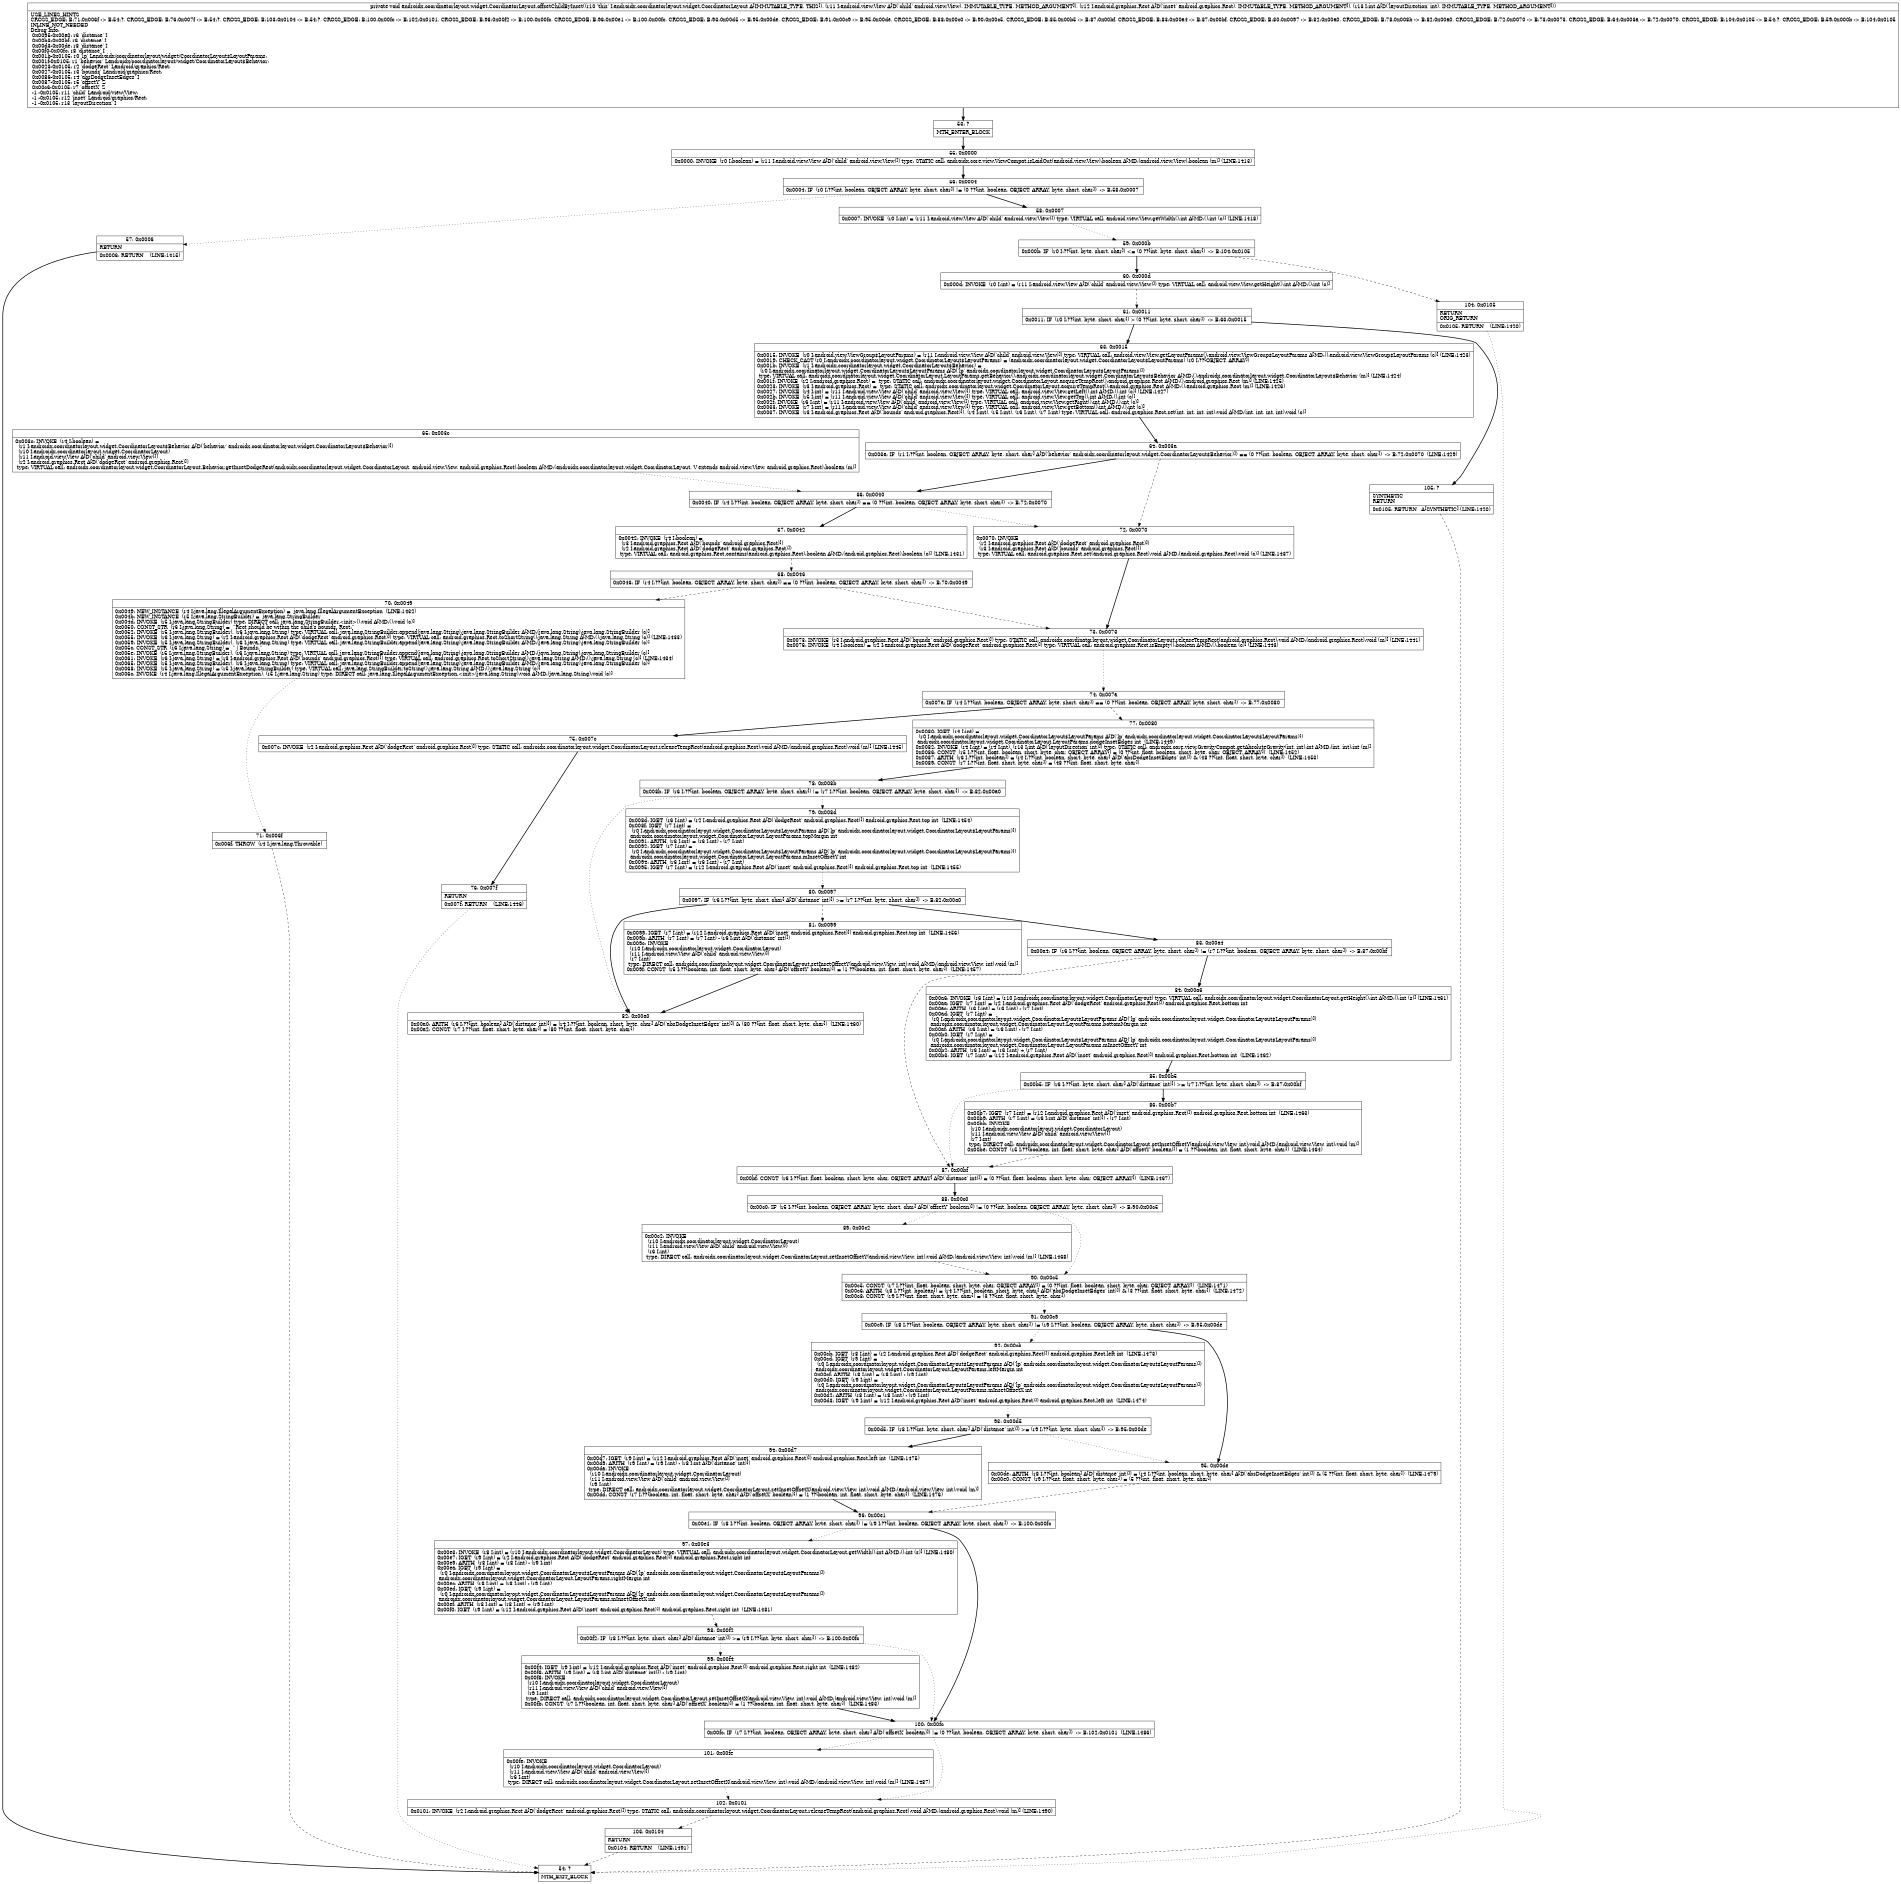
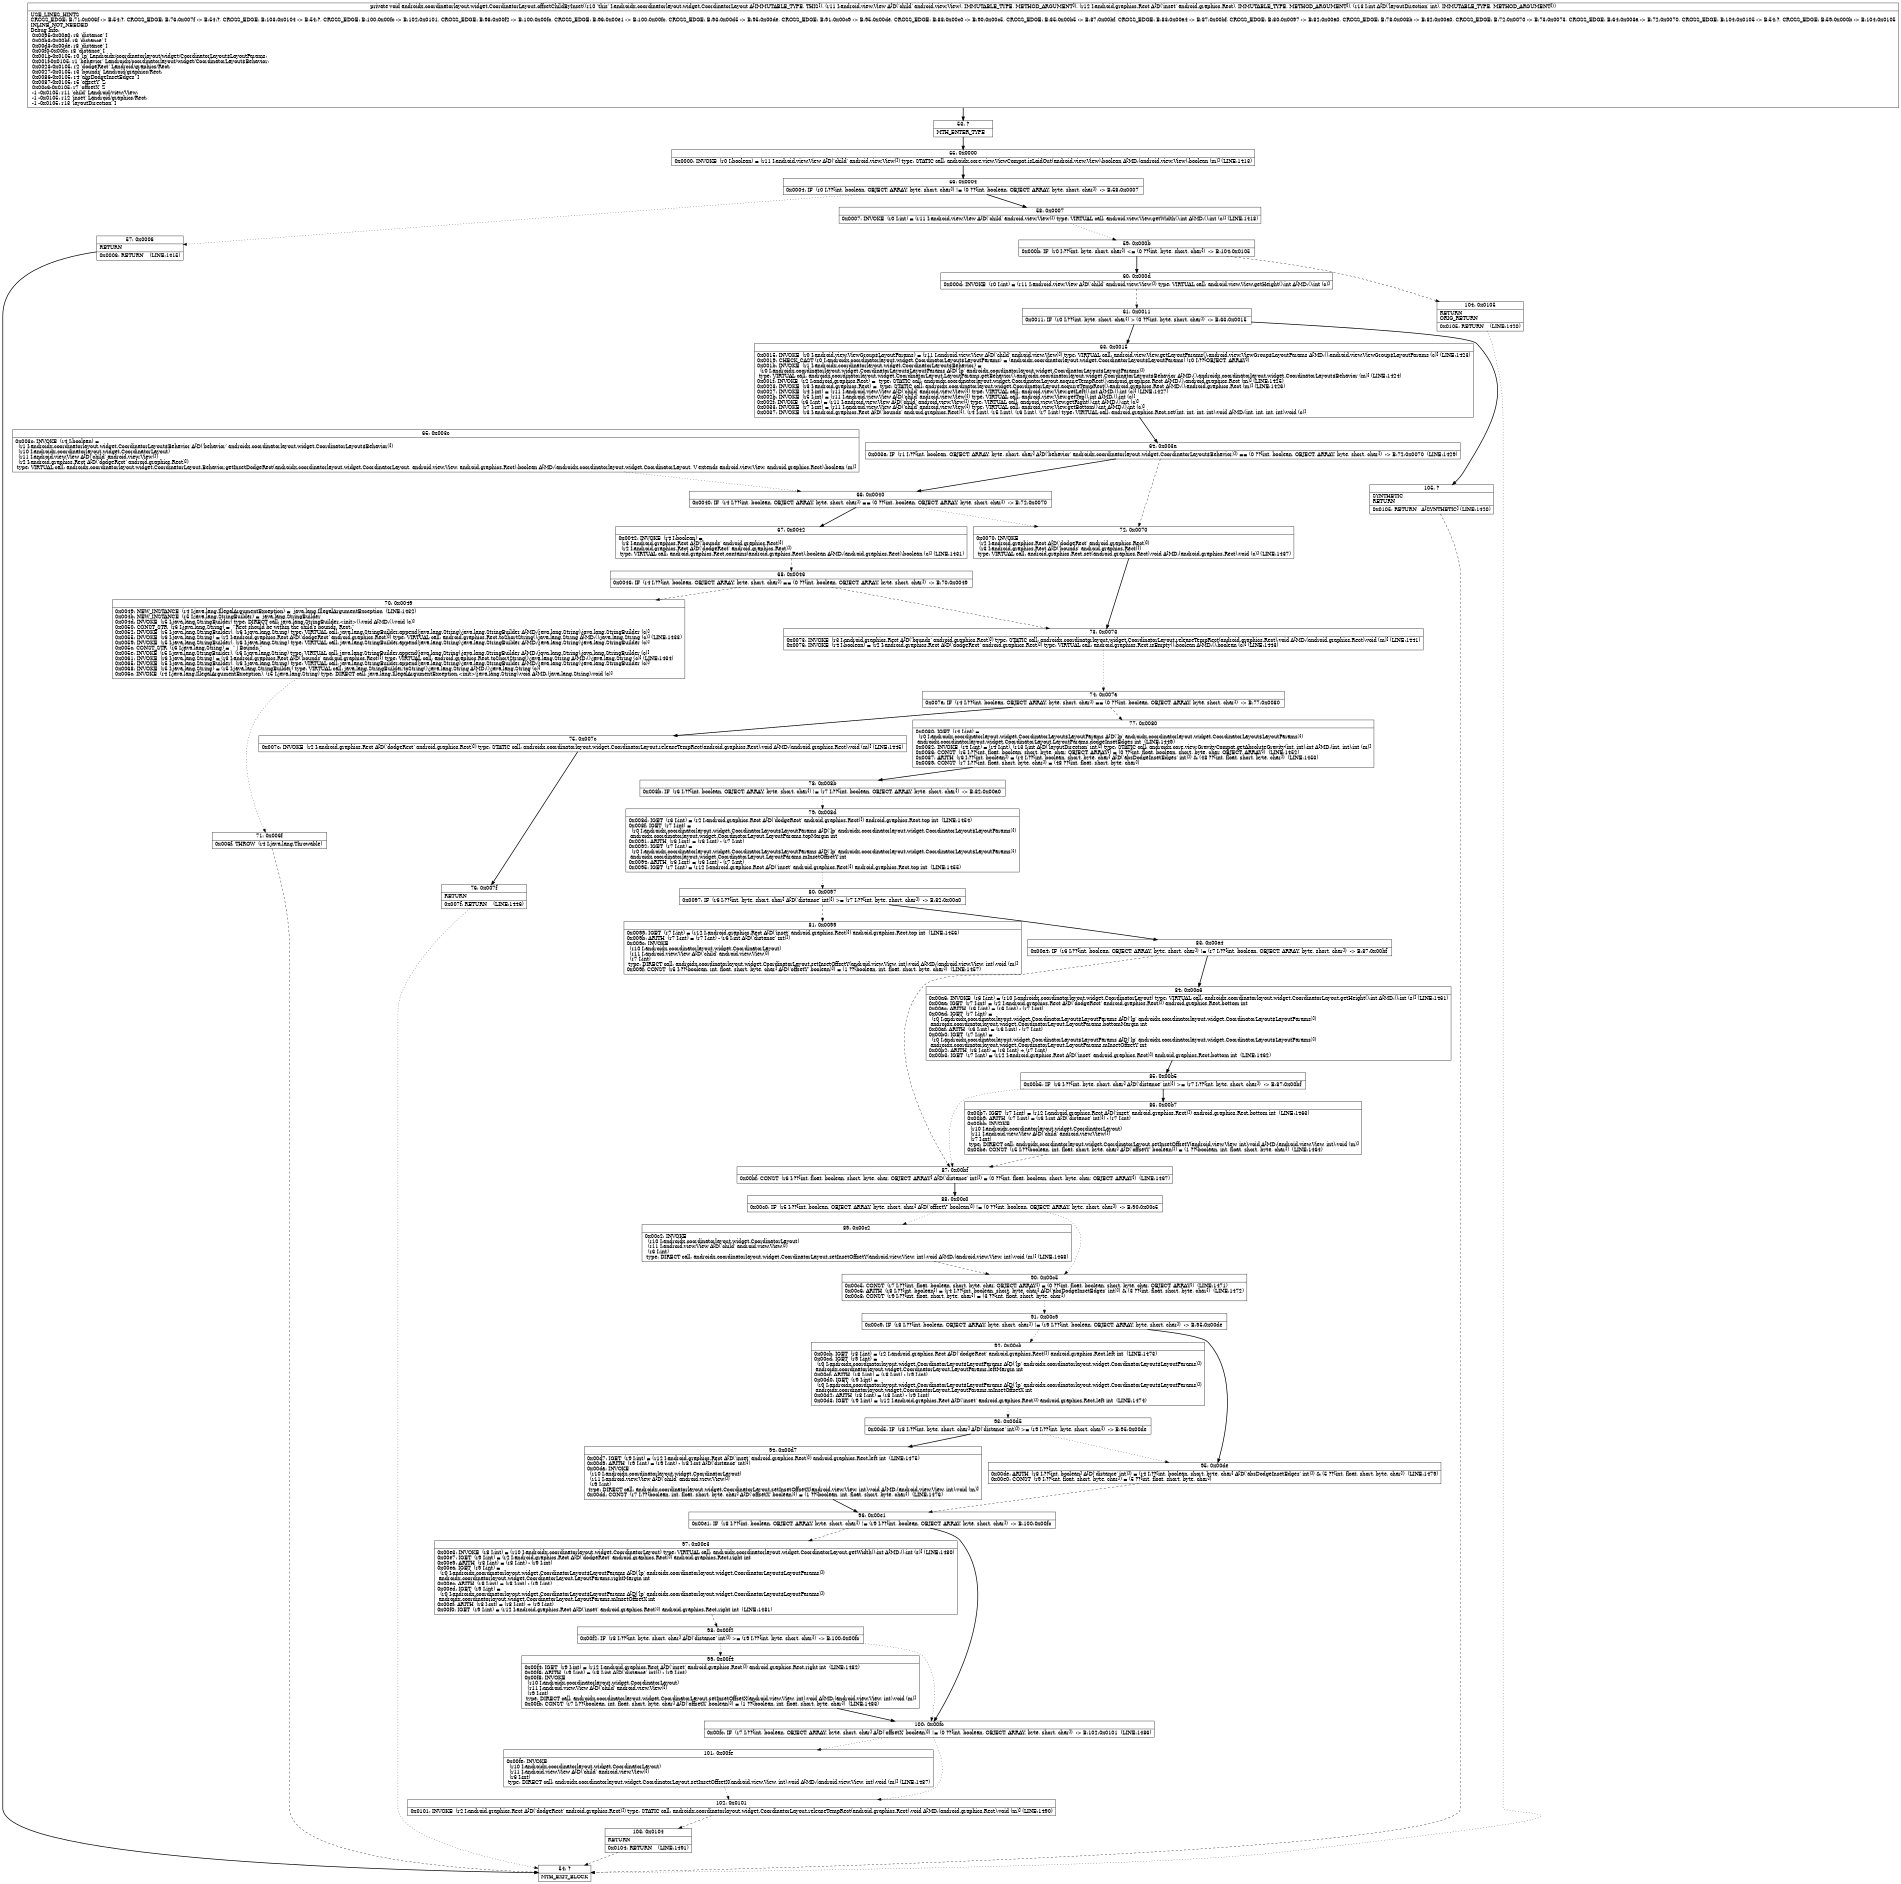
node "53: ?": text "MTH_ENTER_BLOCK" -> "MTH_ENTER_TYPE"
node "82: 0x00a0": removed
edge "96: 0x00e1" -> "97: 0x00e3": style dotted -> dashed
